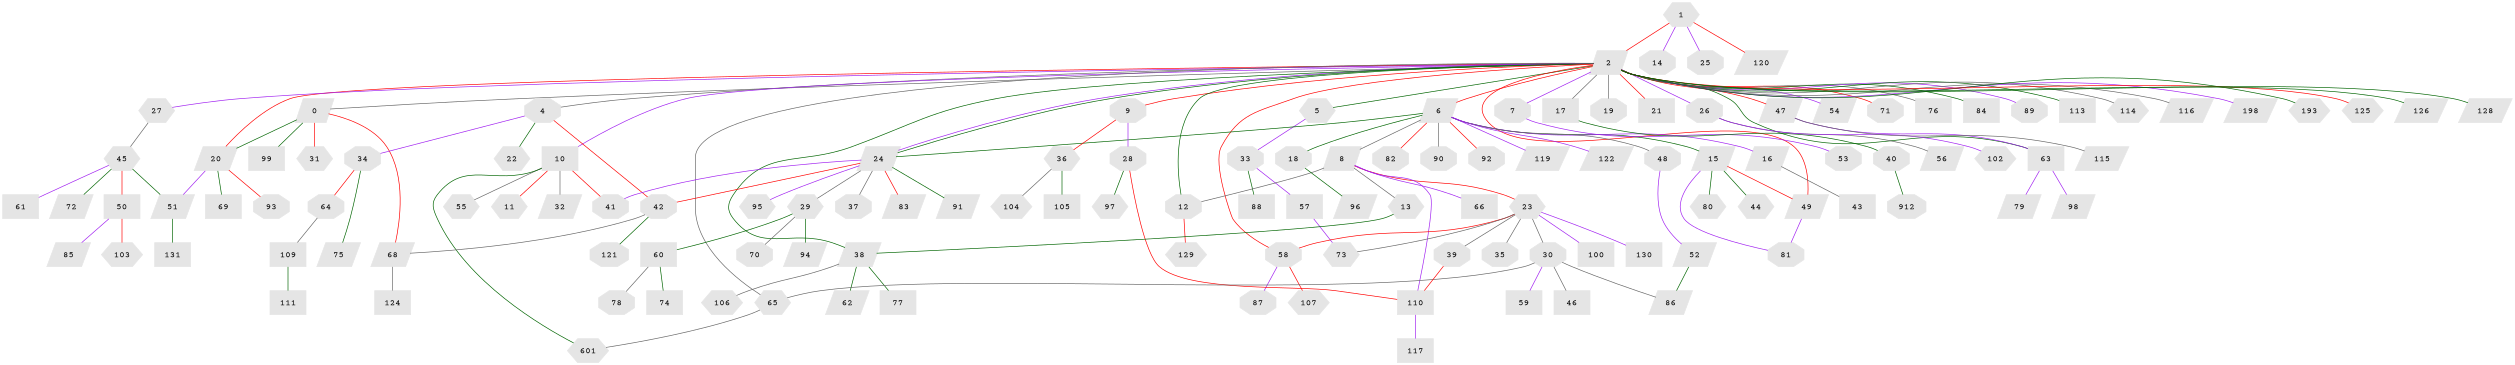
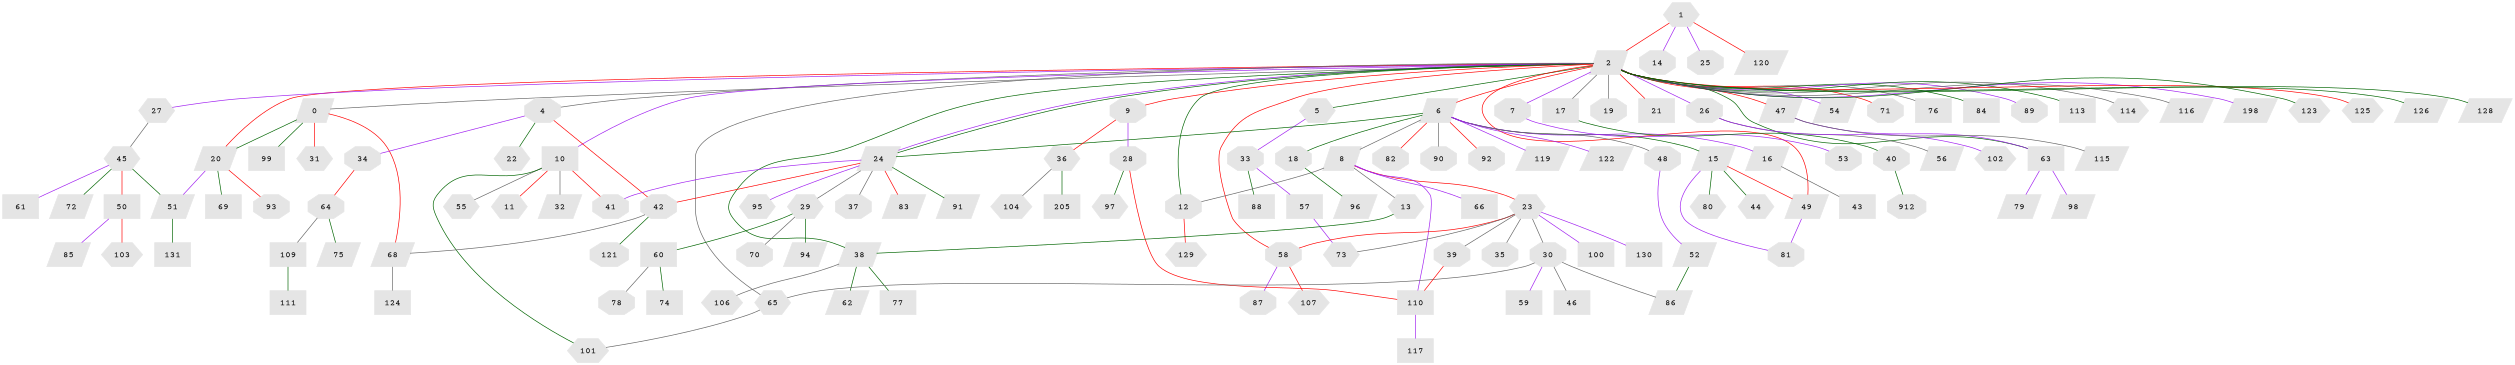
node "193": label "193" -> "123"
edge "34" -- "75": now "64" -- "75"
node "105": label "105" -> "205"
node "601": label "601" -> "101"
